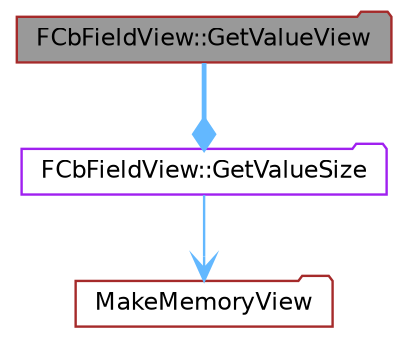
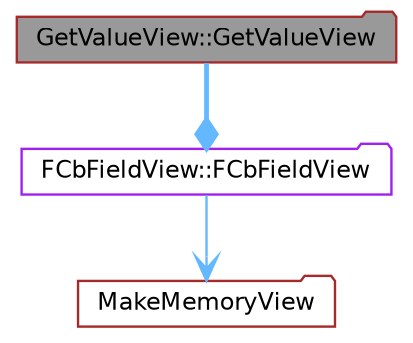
node "FCbFieldView::GetValueView": label "FCbFieldView::GetValueView" -> "GetValueView::GetValueView"
node "FCbFieldView::GetValueSize": label "FCbFieldView::GetValueSize" -> "FCbFieldView::FCbFieldView"
